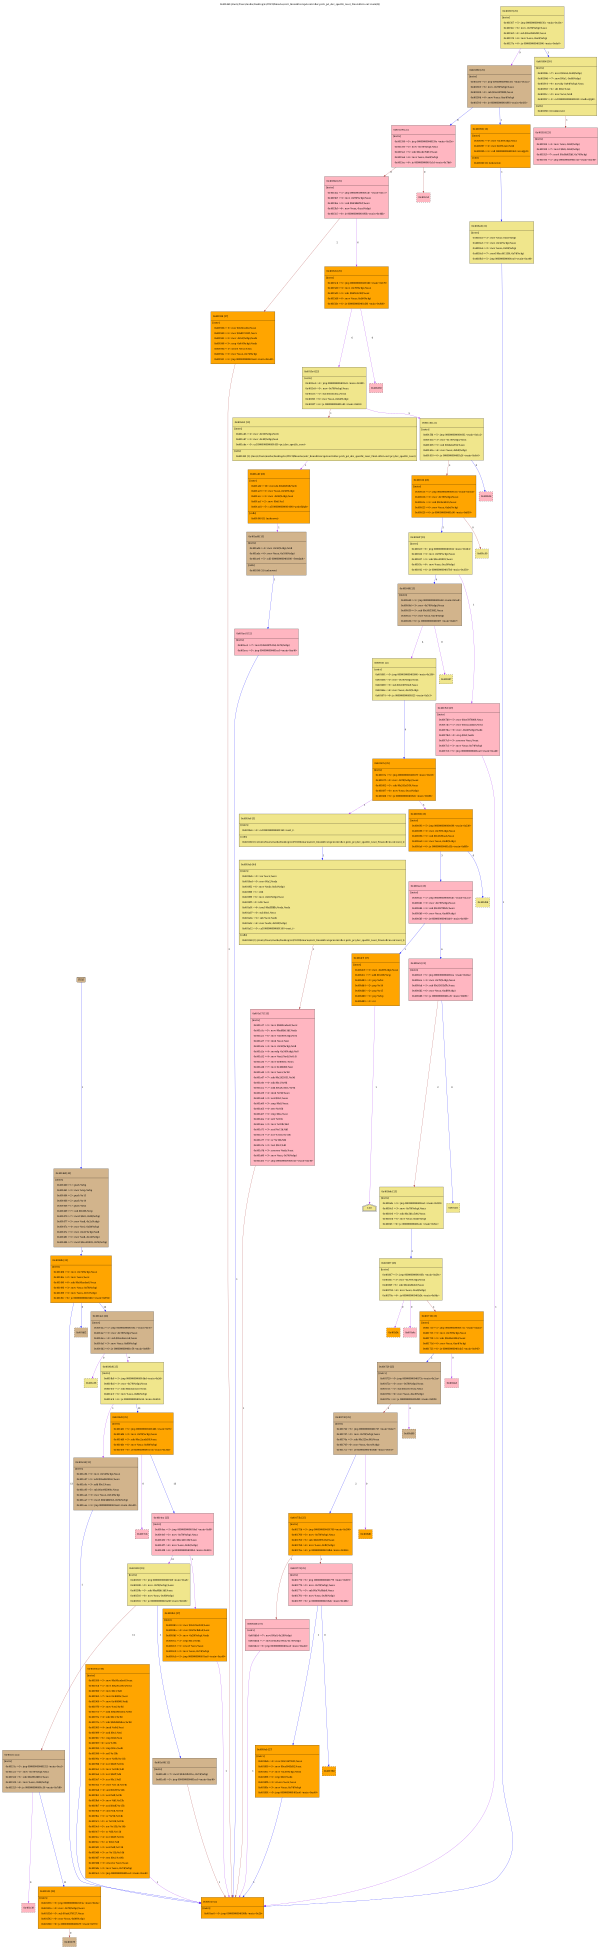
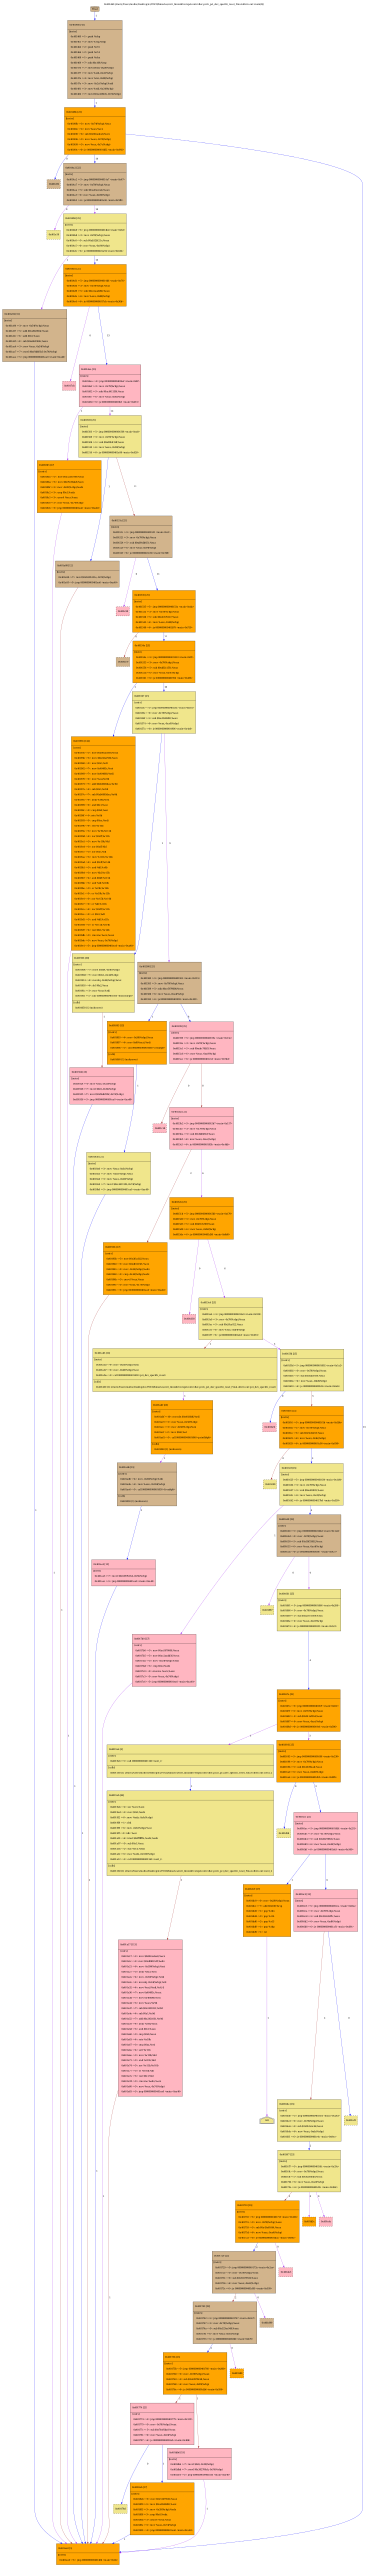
node "0x40154e [25]": added
node "0x40178d": fillcolor orange -> khaki
edge "0x401924 [23]" -> "0x401ea0 [5]": added, label "1"
